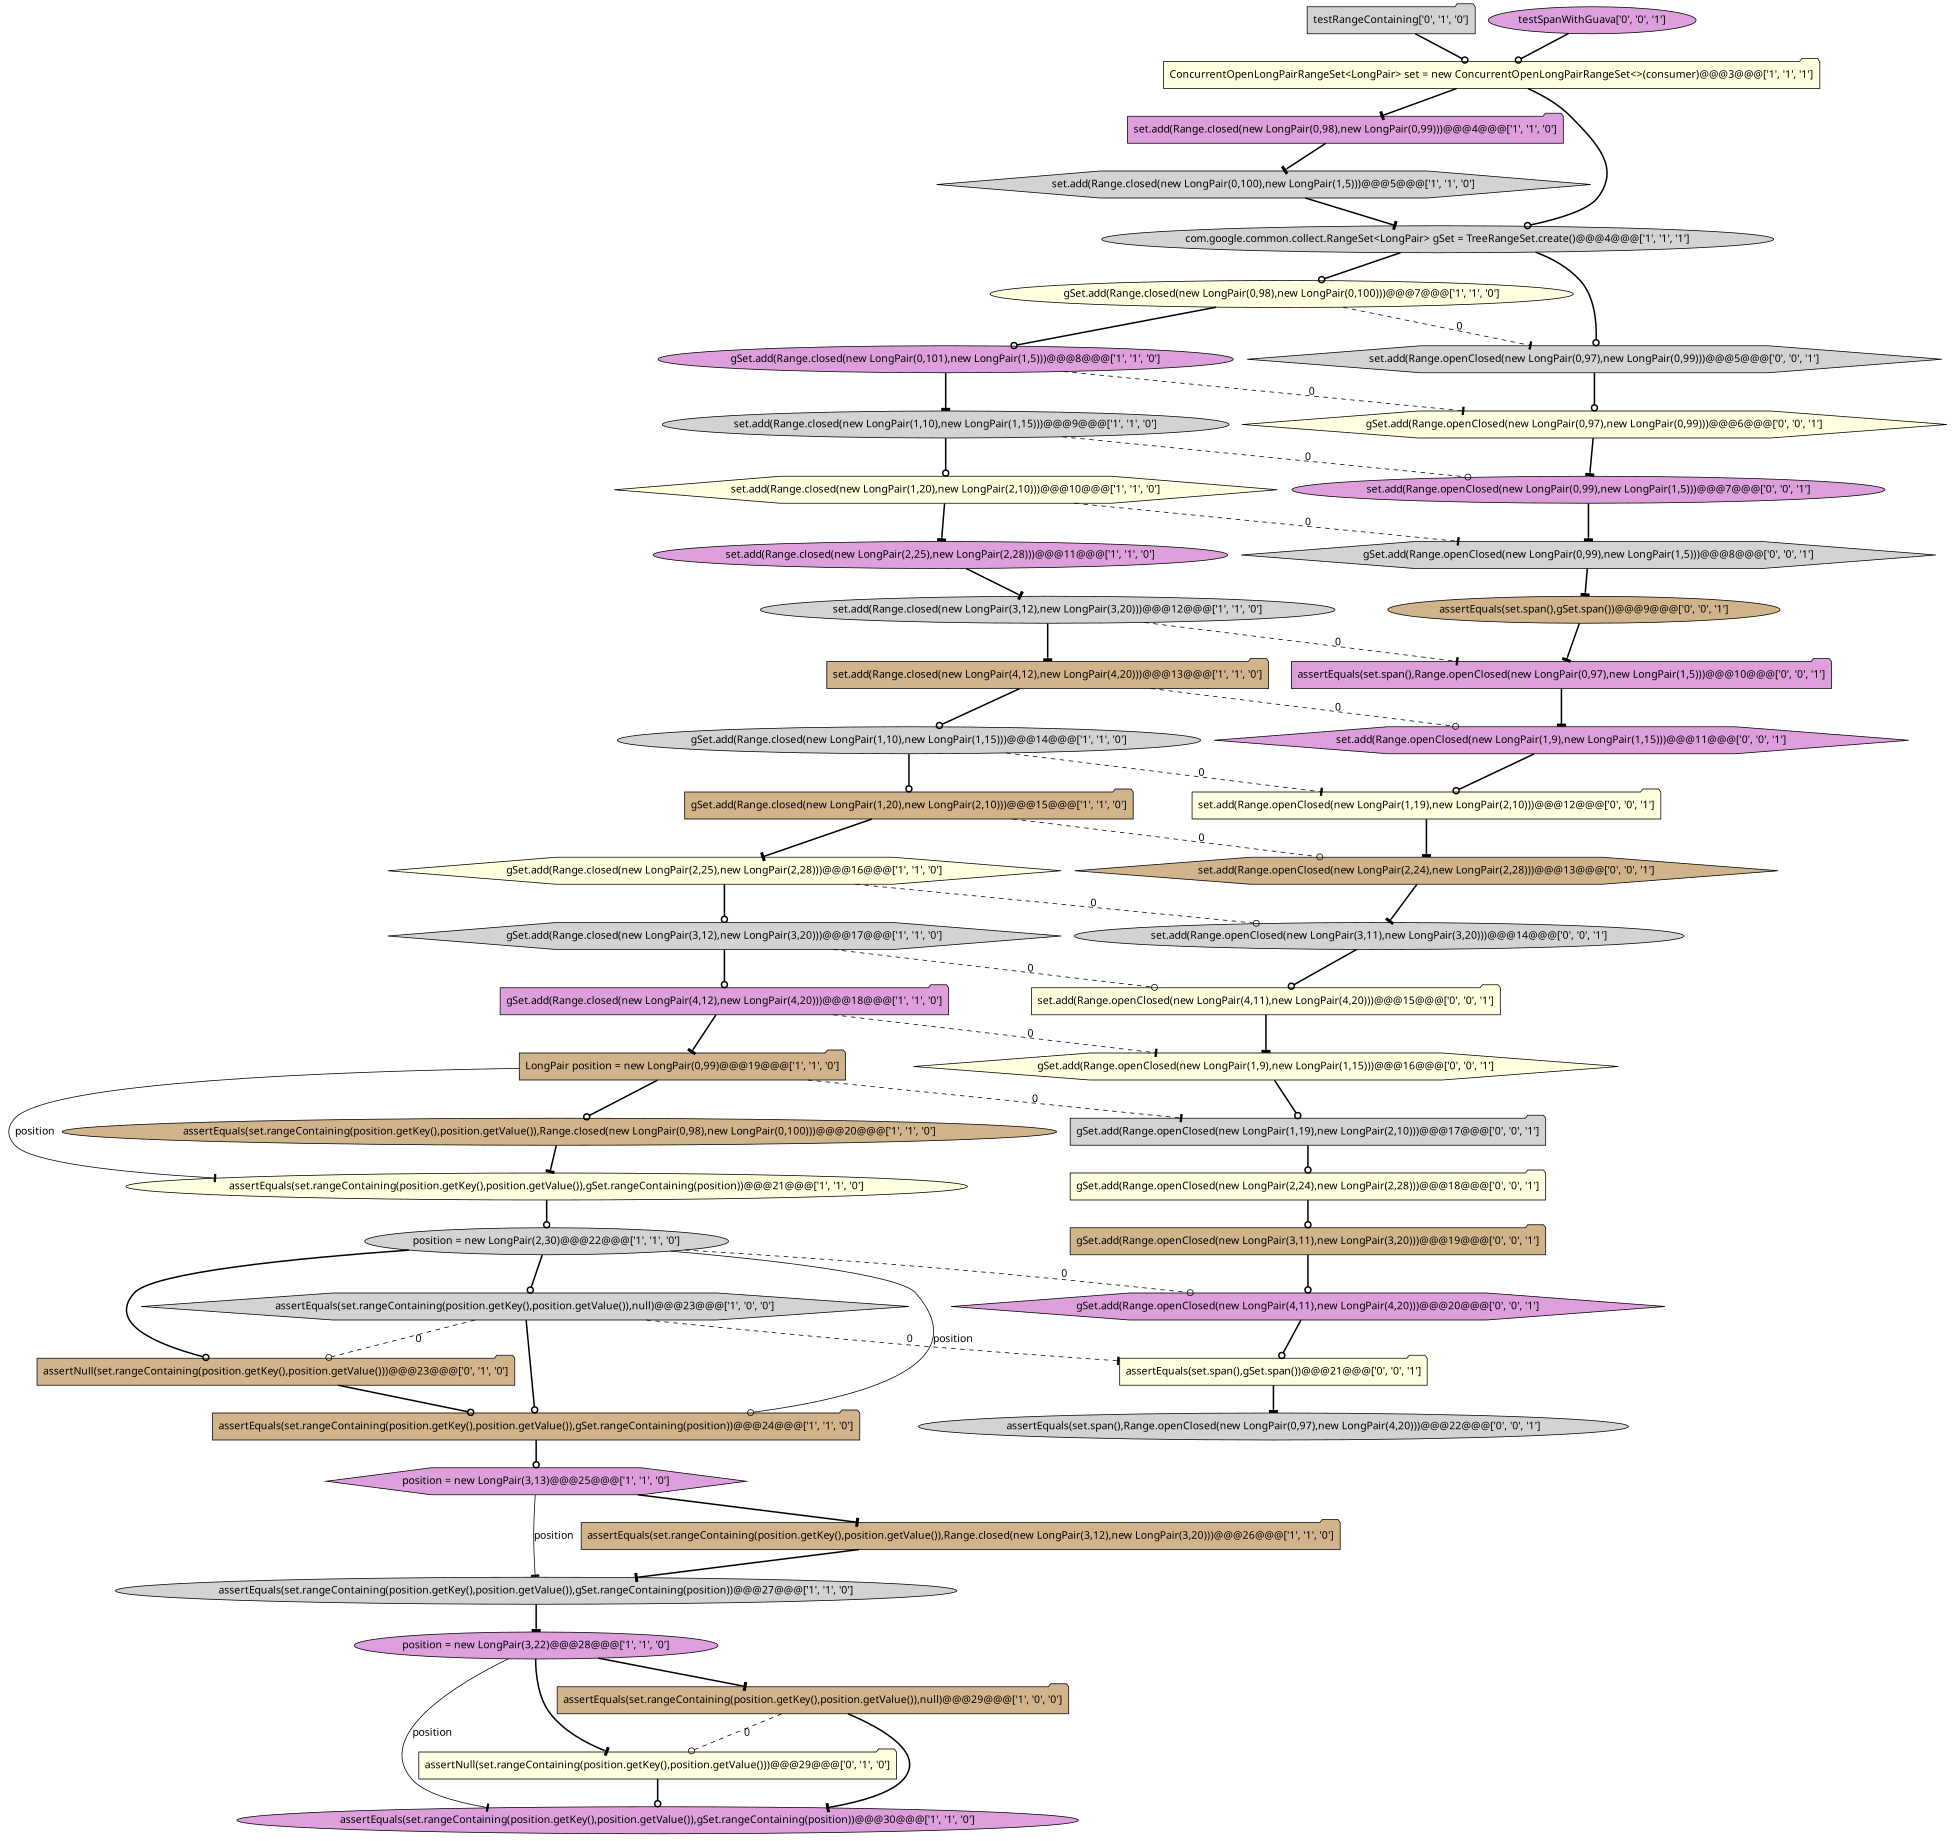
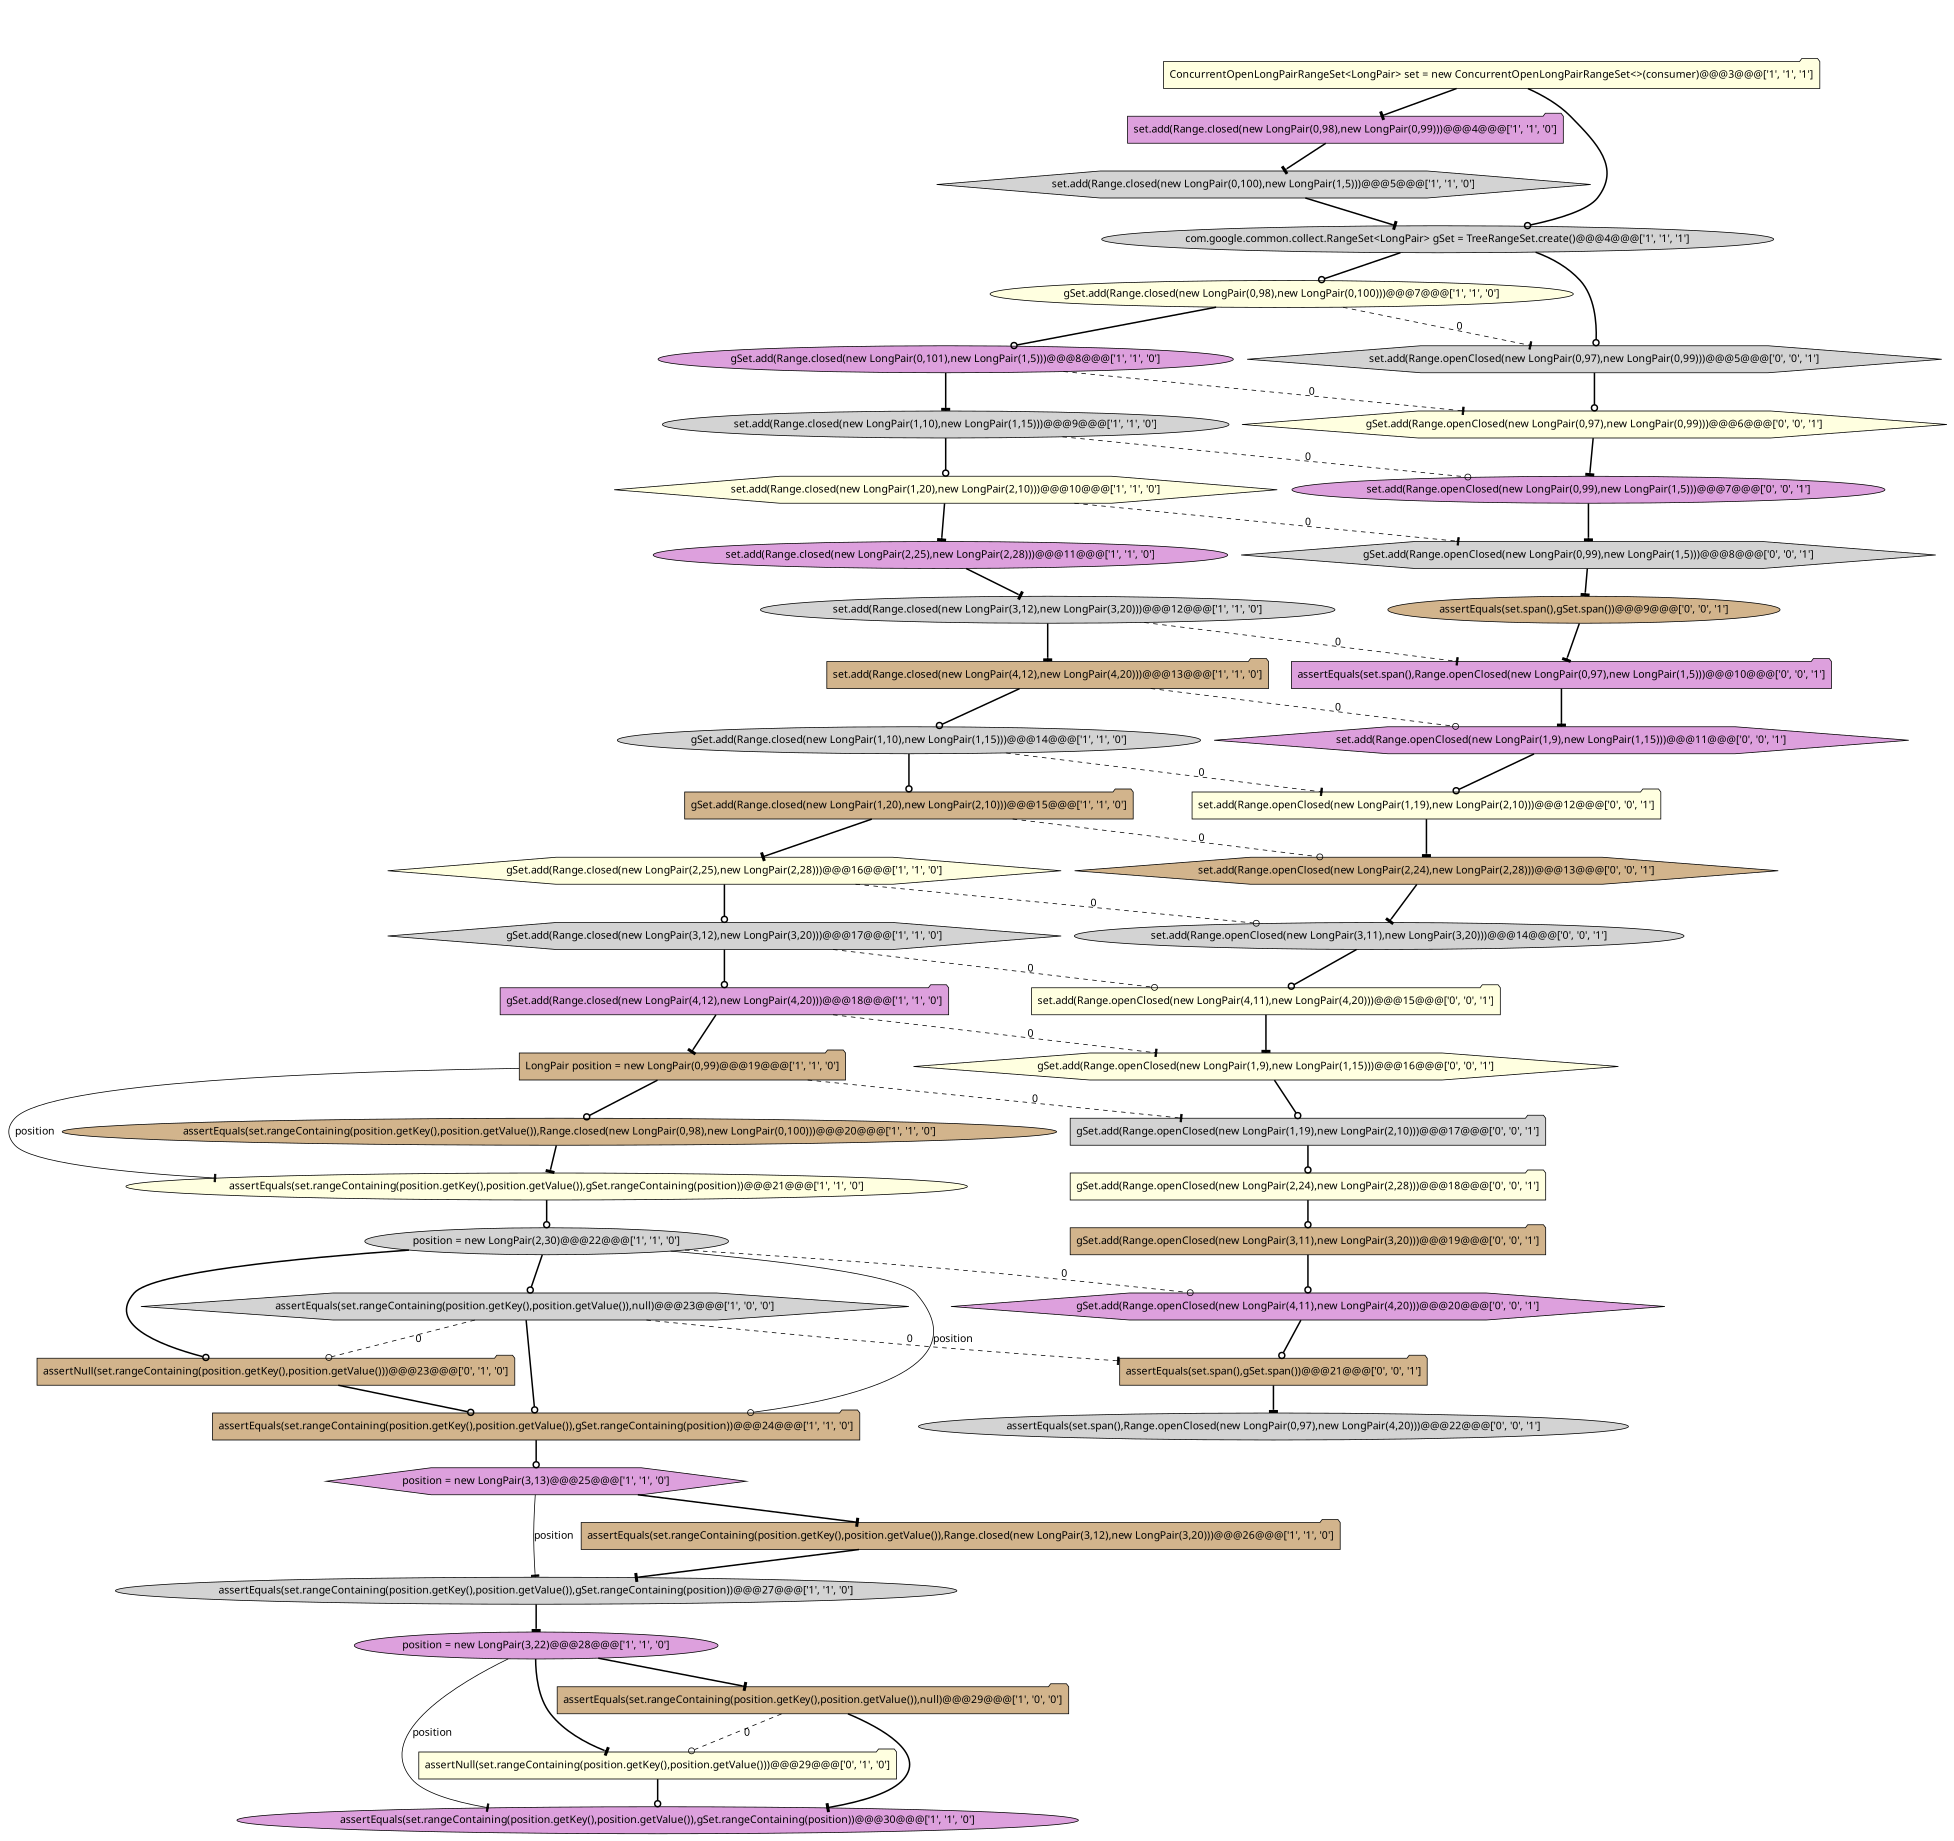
node "testRangeContaining['0', '1', '0']": removed
node "testSpanWithGuava['0', '0', '1']": removed
node "assertEquals(set.span(),gSet.span())@@@21@@@['0', '0', '1']": fillcolor lightyellow -> tan
